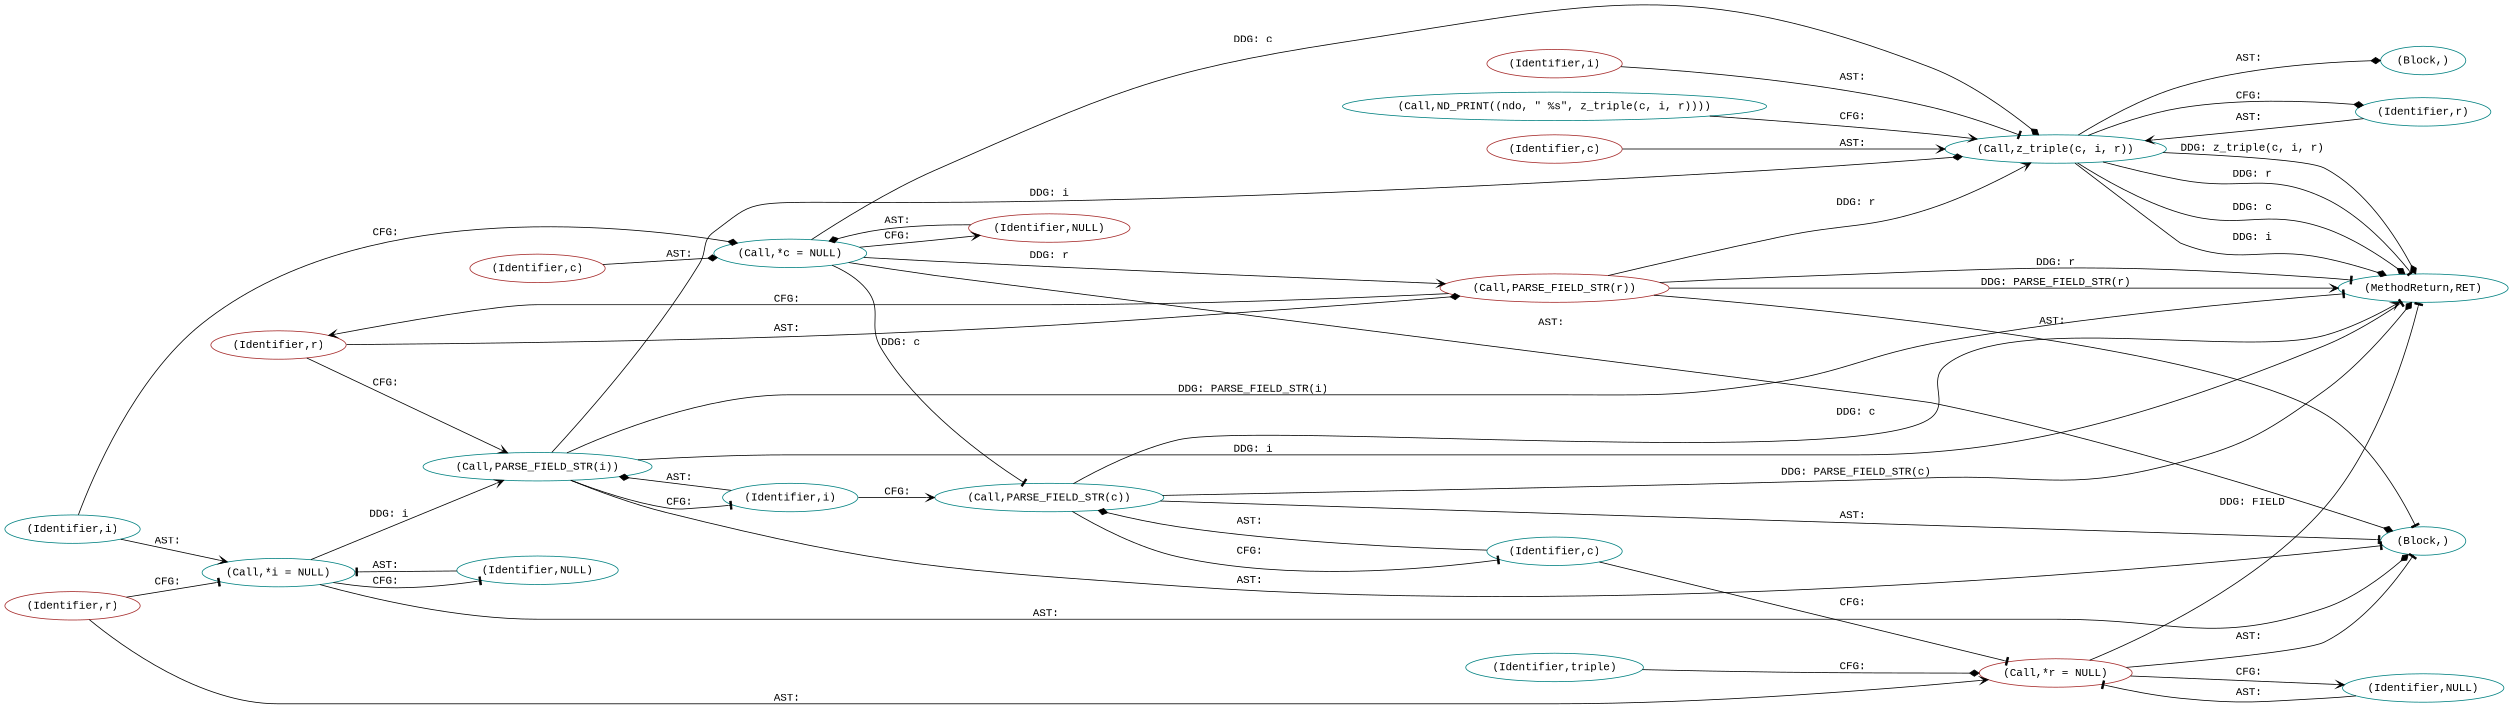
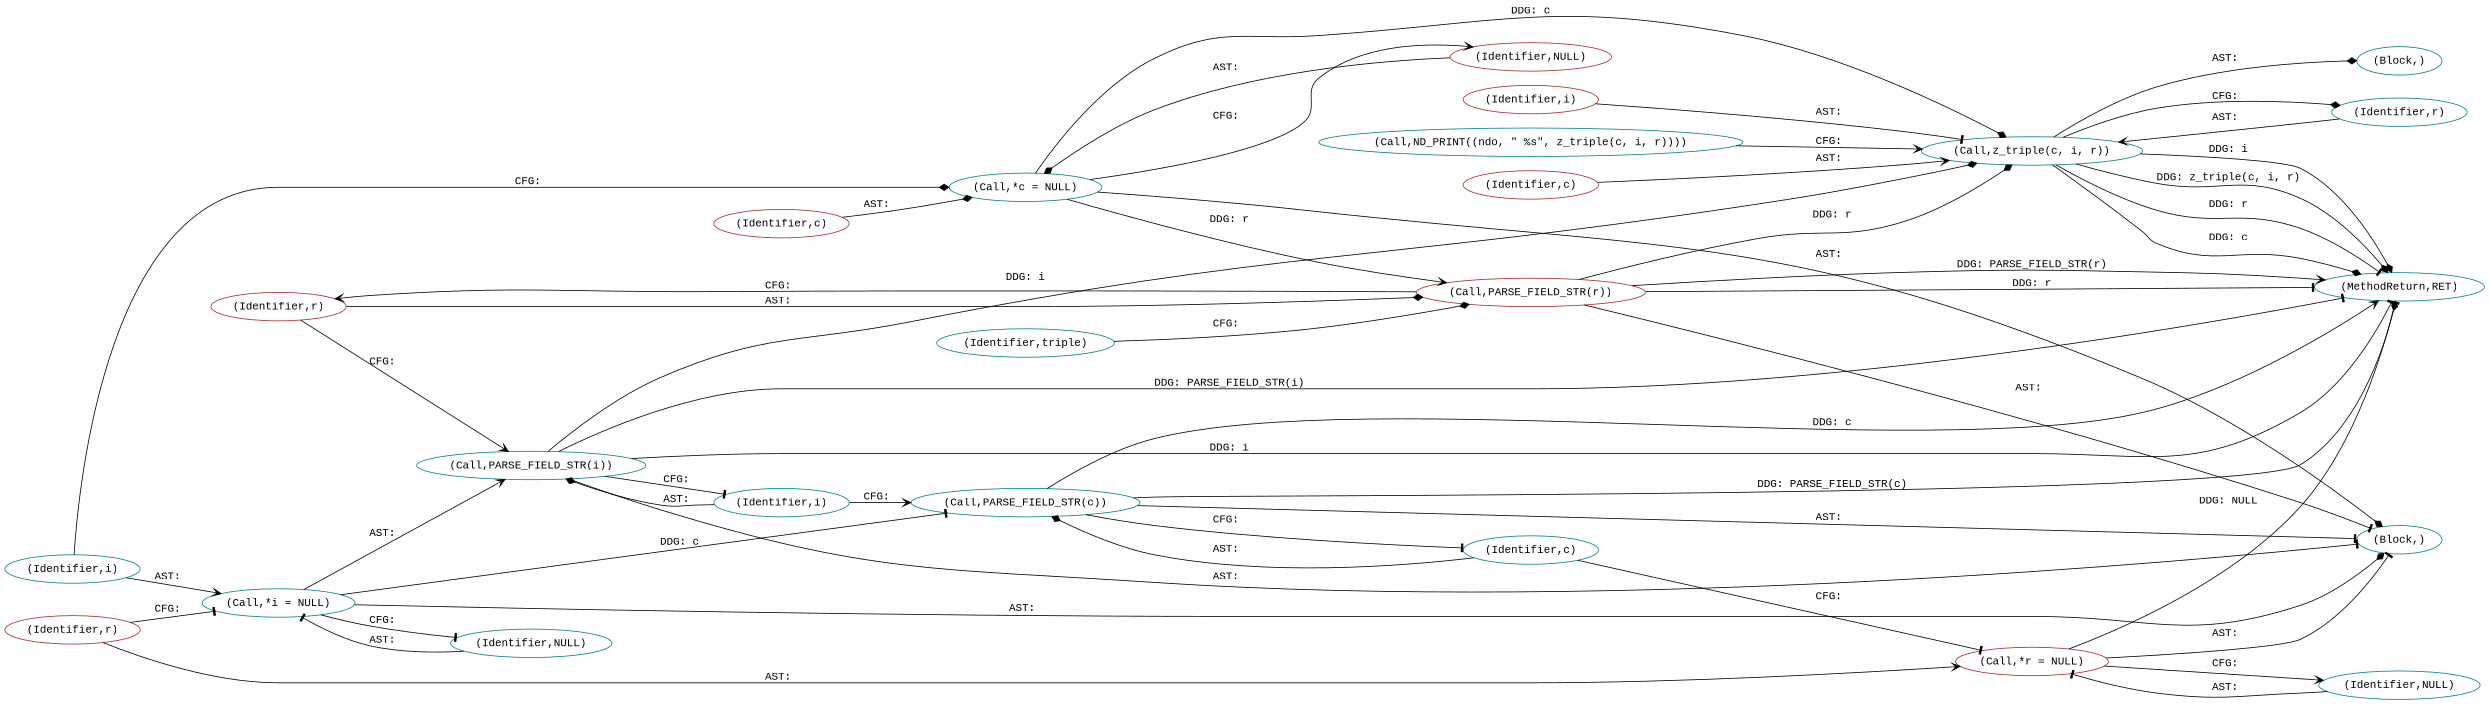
edge "(Call,PARSE_FIELD_STR(r))" -> "(Call,z_triple(c, i, r))": arrowhead vee -> diamond
edge "(Call,*c = NULL)" -> "(Call,PARSE_FIELD_STR(c))": now "(Call,*i = NULL)" -> "(Call,PARSE_FIELD_STR(c))"
edge "(Call,*r = NULL)" -> "(MethodReturn,RET)": label "DDG: FIELD" -> "DDG: NULL"
edge "(Call,*i = NULL)" -> "(Call,PARSE_FIELD_STR(i))": label "DDG: i" -> "AST: "
edge "(Identifier,triple)" -> "(Call,*r = NULL)": now "(Identifier,triple)" -> "(Call,PARSE_FIELD_STR(r))"
